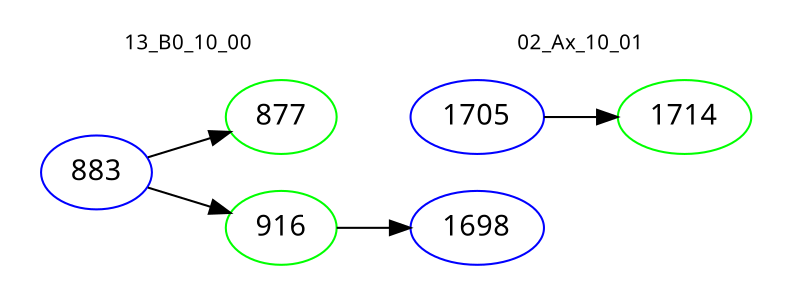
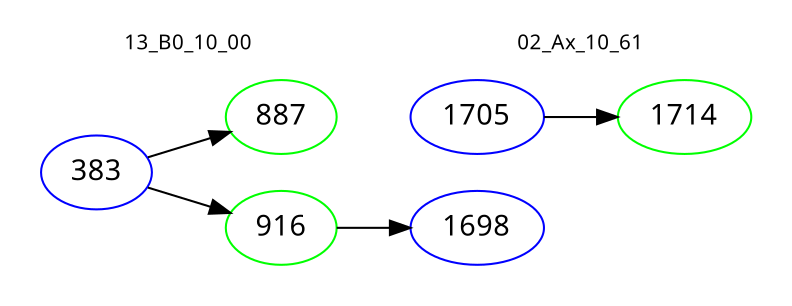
cluster "02_Ax_10_01": label "02_Ax_10_01" -> "02_Ax_10_61"
node "877": label "877" -> "887"
node "883": label "883" -> "383"
